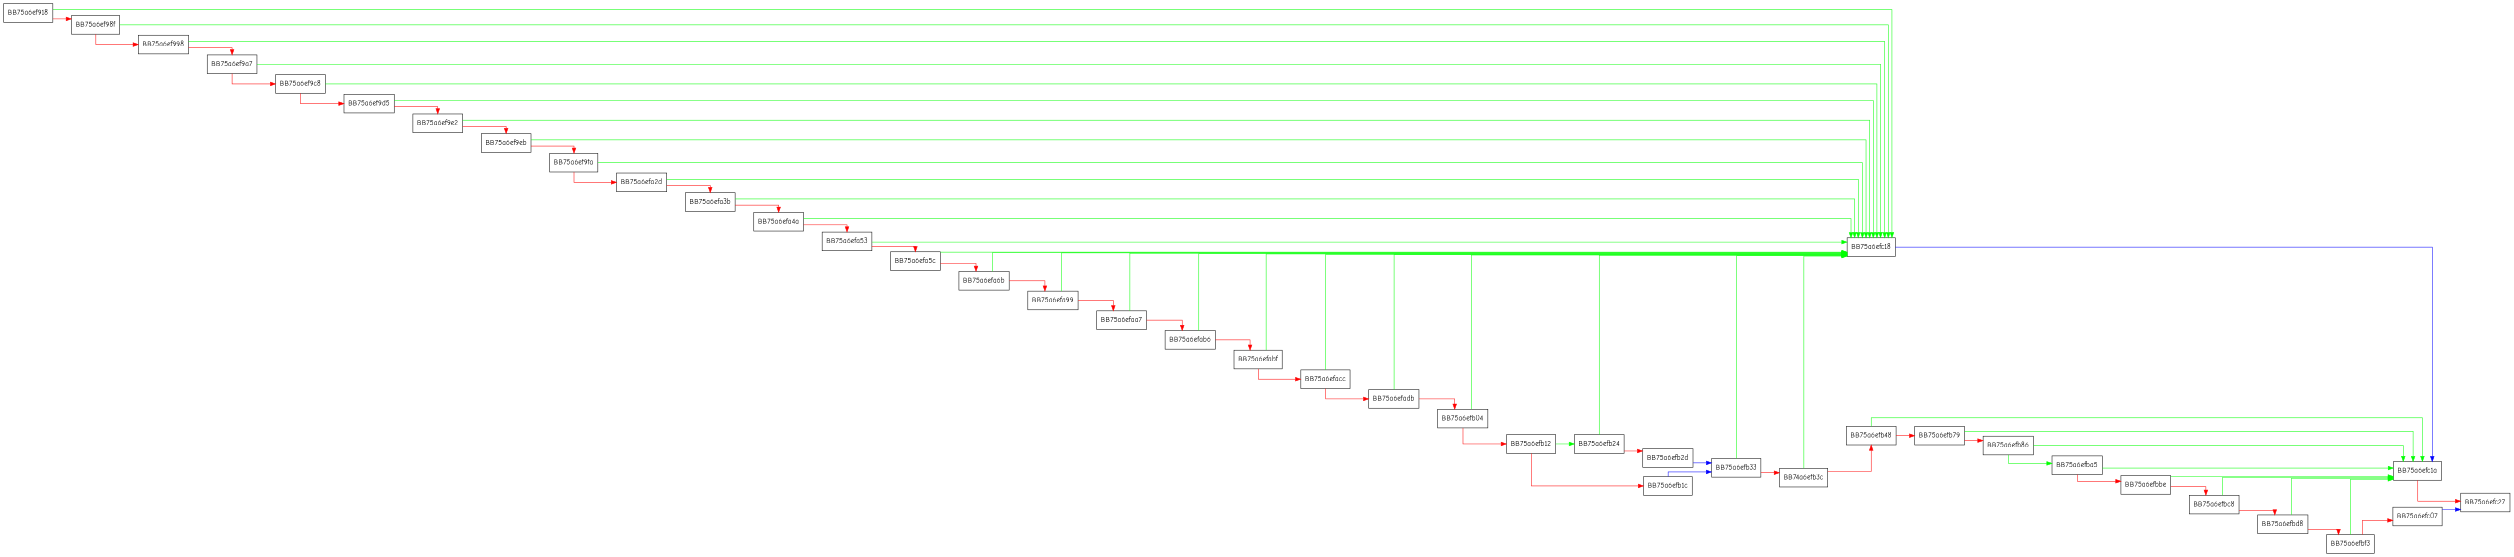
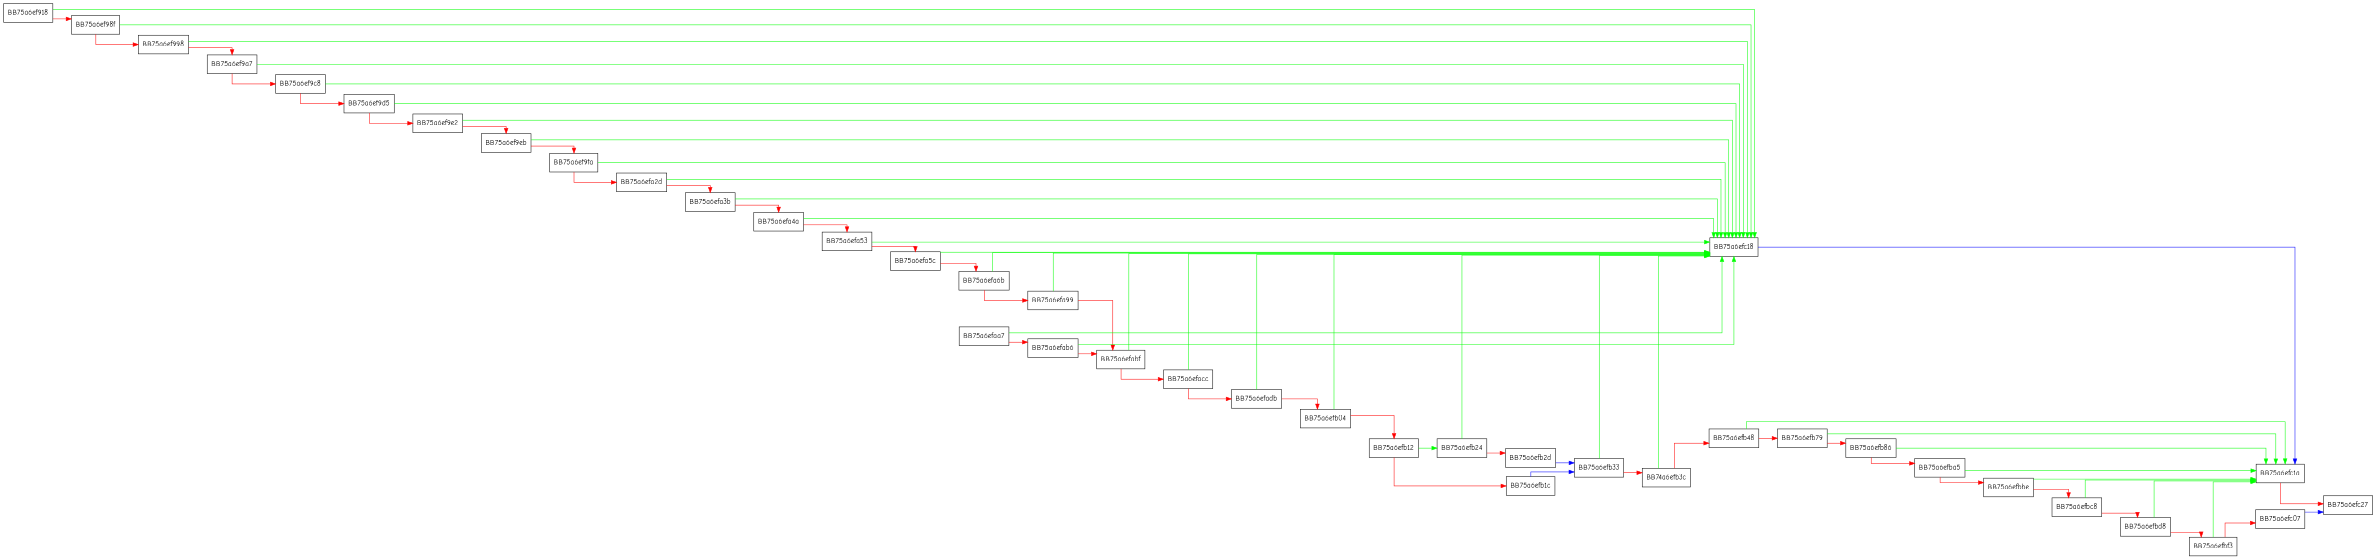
edge "BB75a6efa99" -> "BB75a6efaa7": now "BB75a6efa99" -> "BB75a6efabf"
edge "BB75a6efb86" -> "BB75a6efba5": color green -> red
